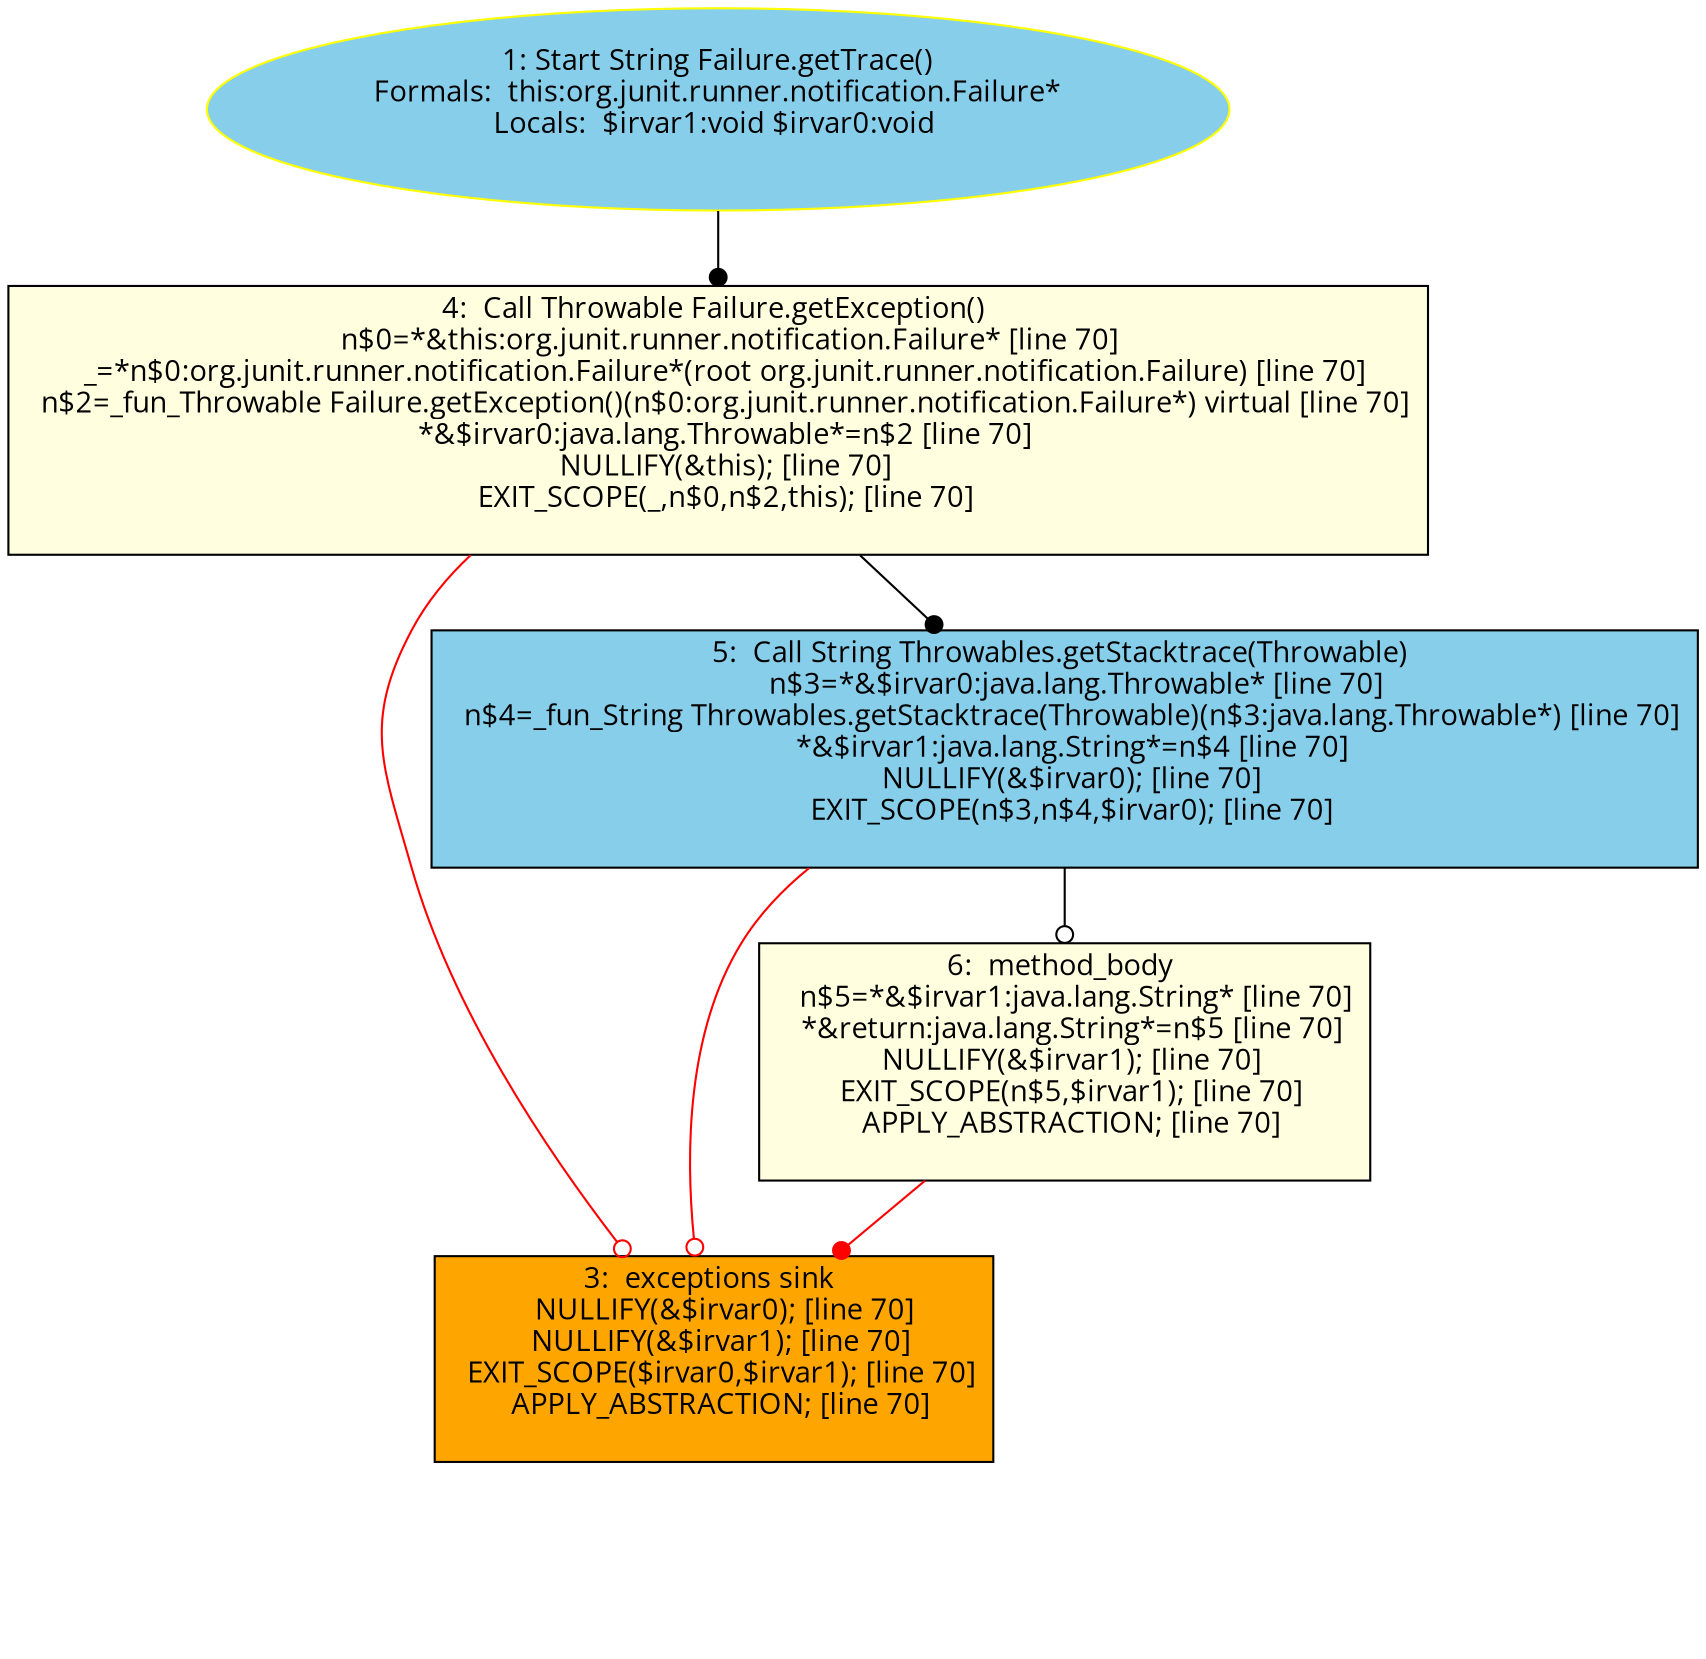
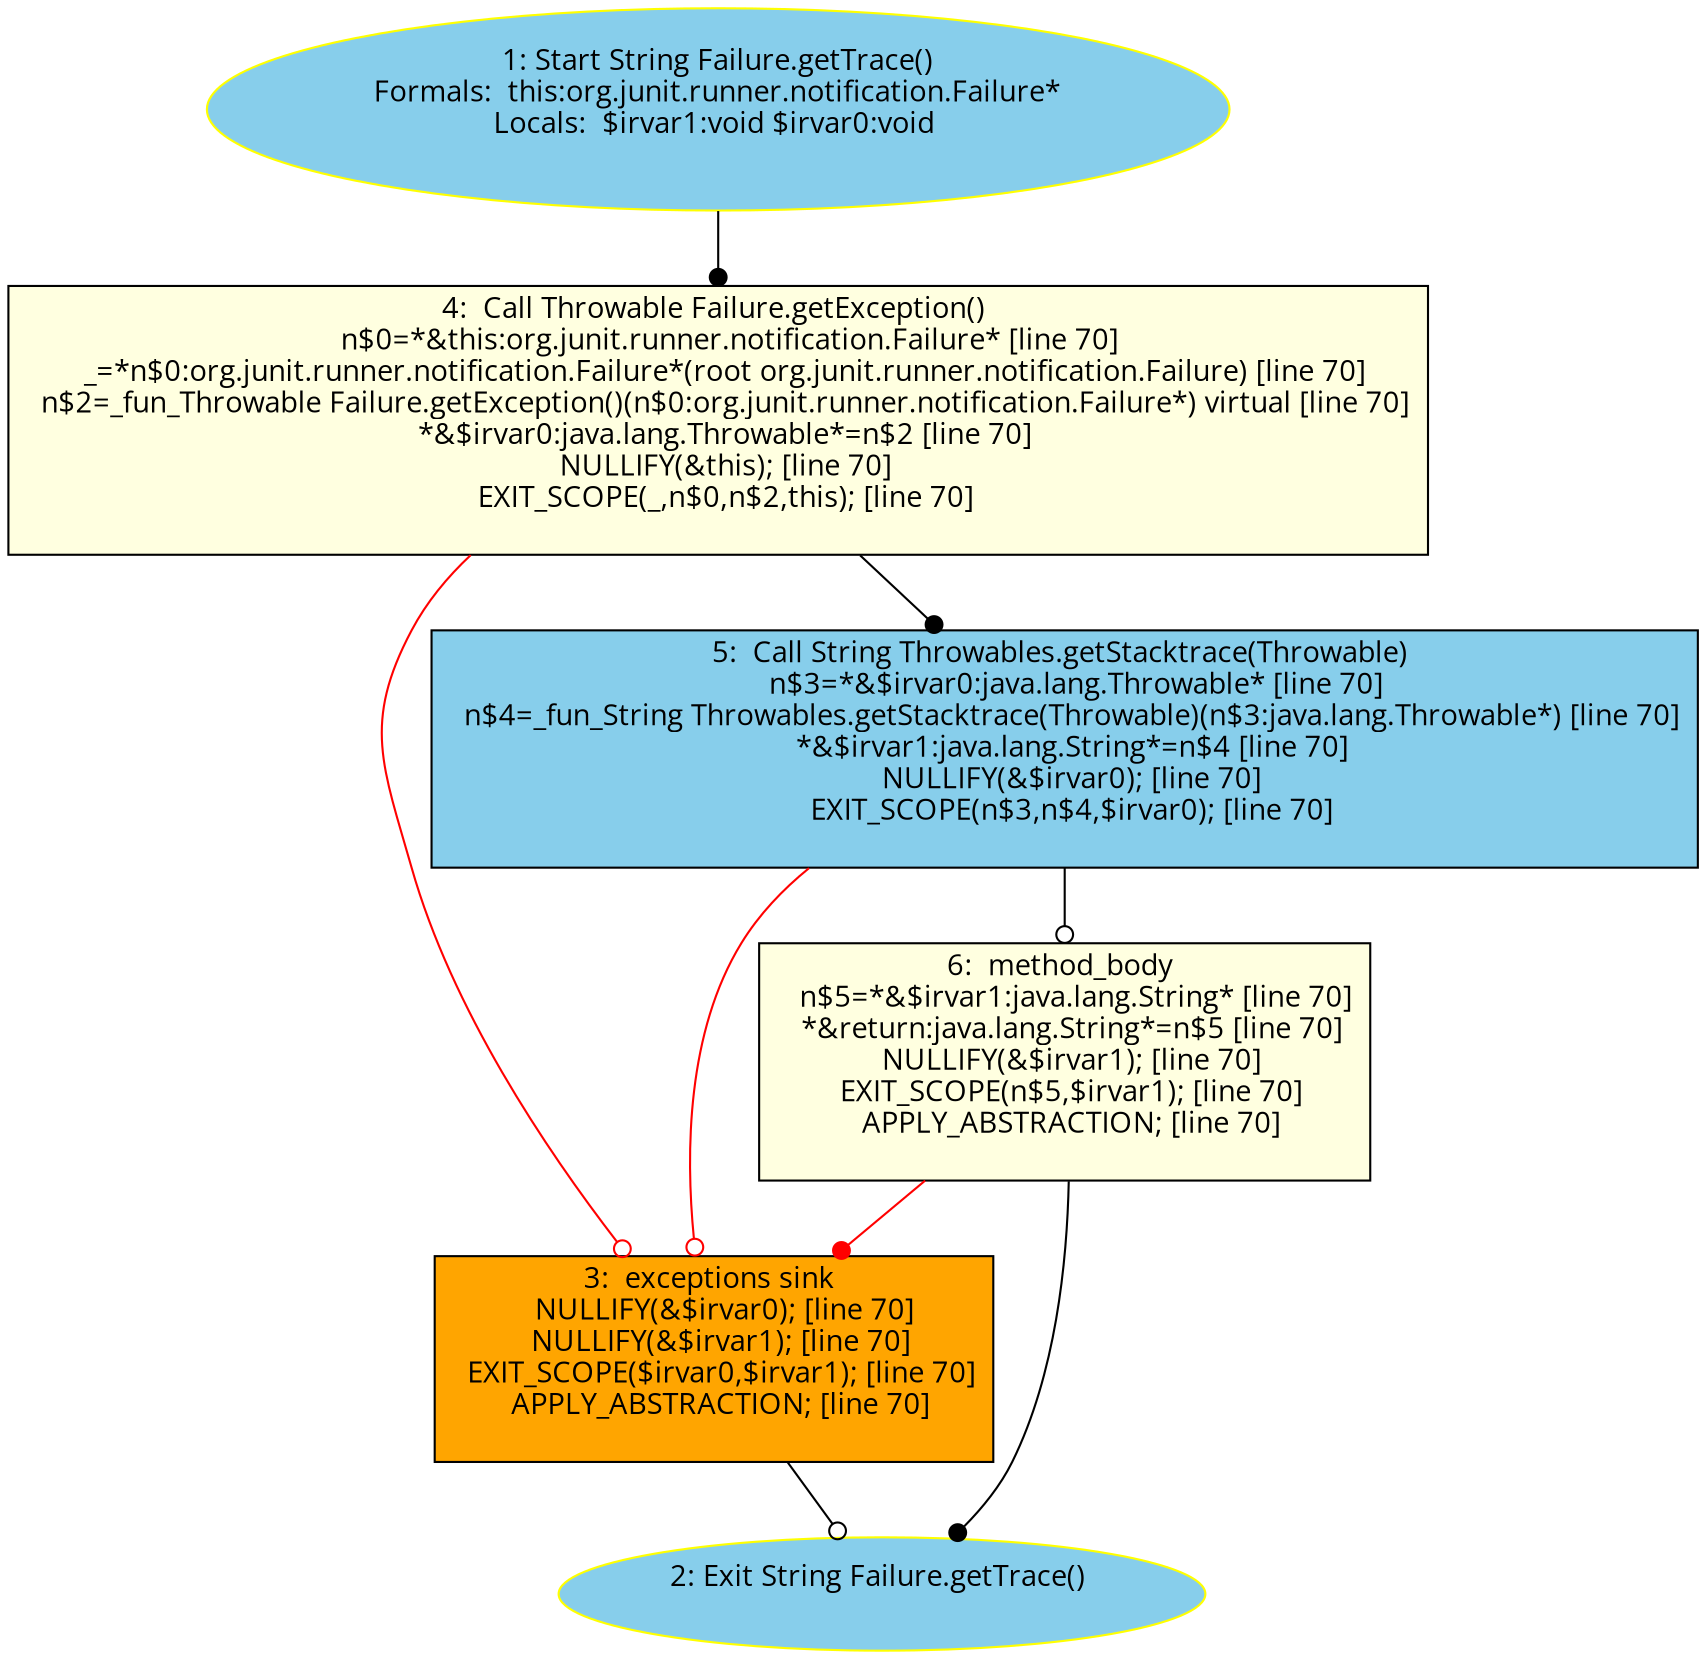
node "2: Exit String Failure.getTrace()": added
